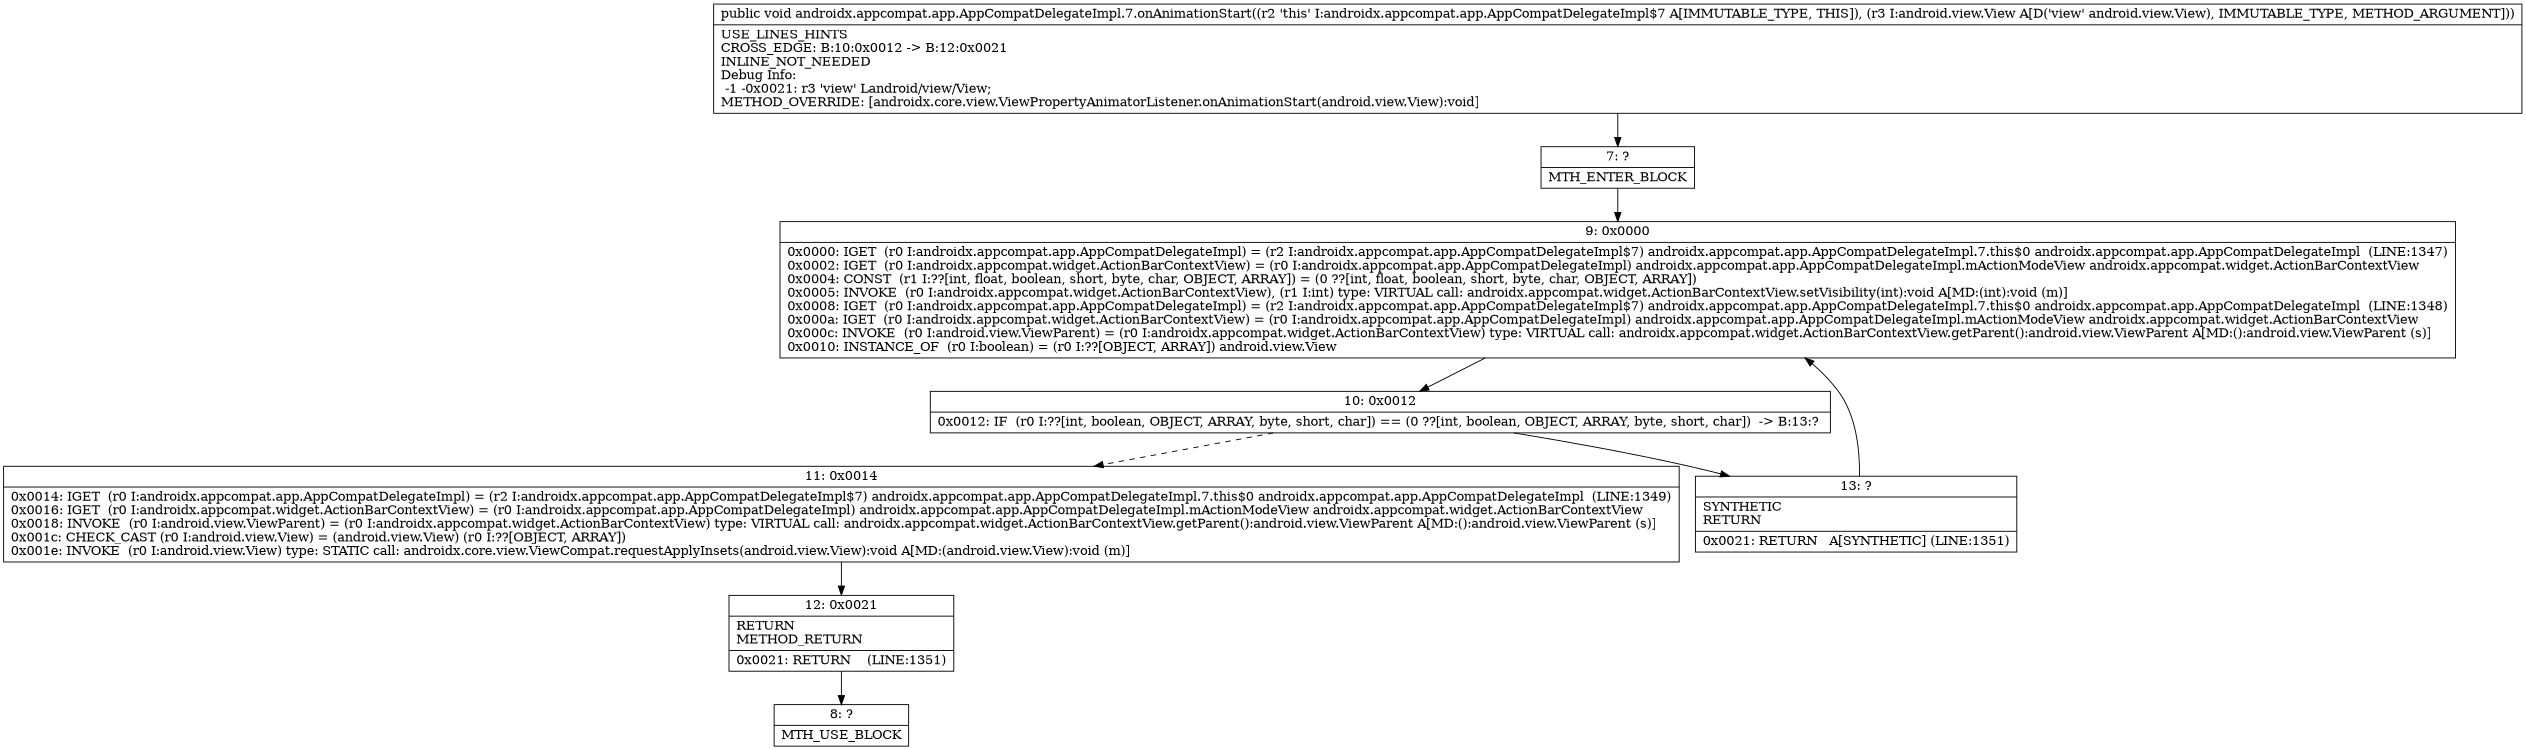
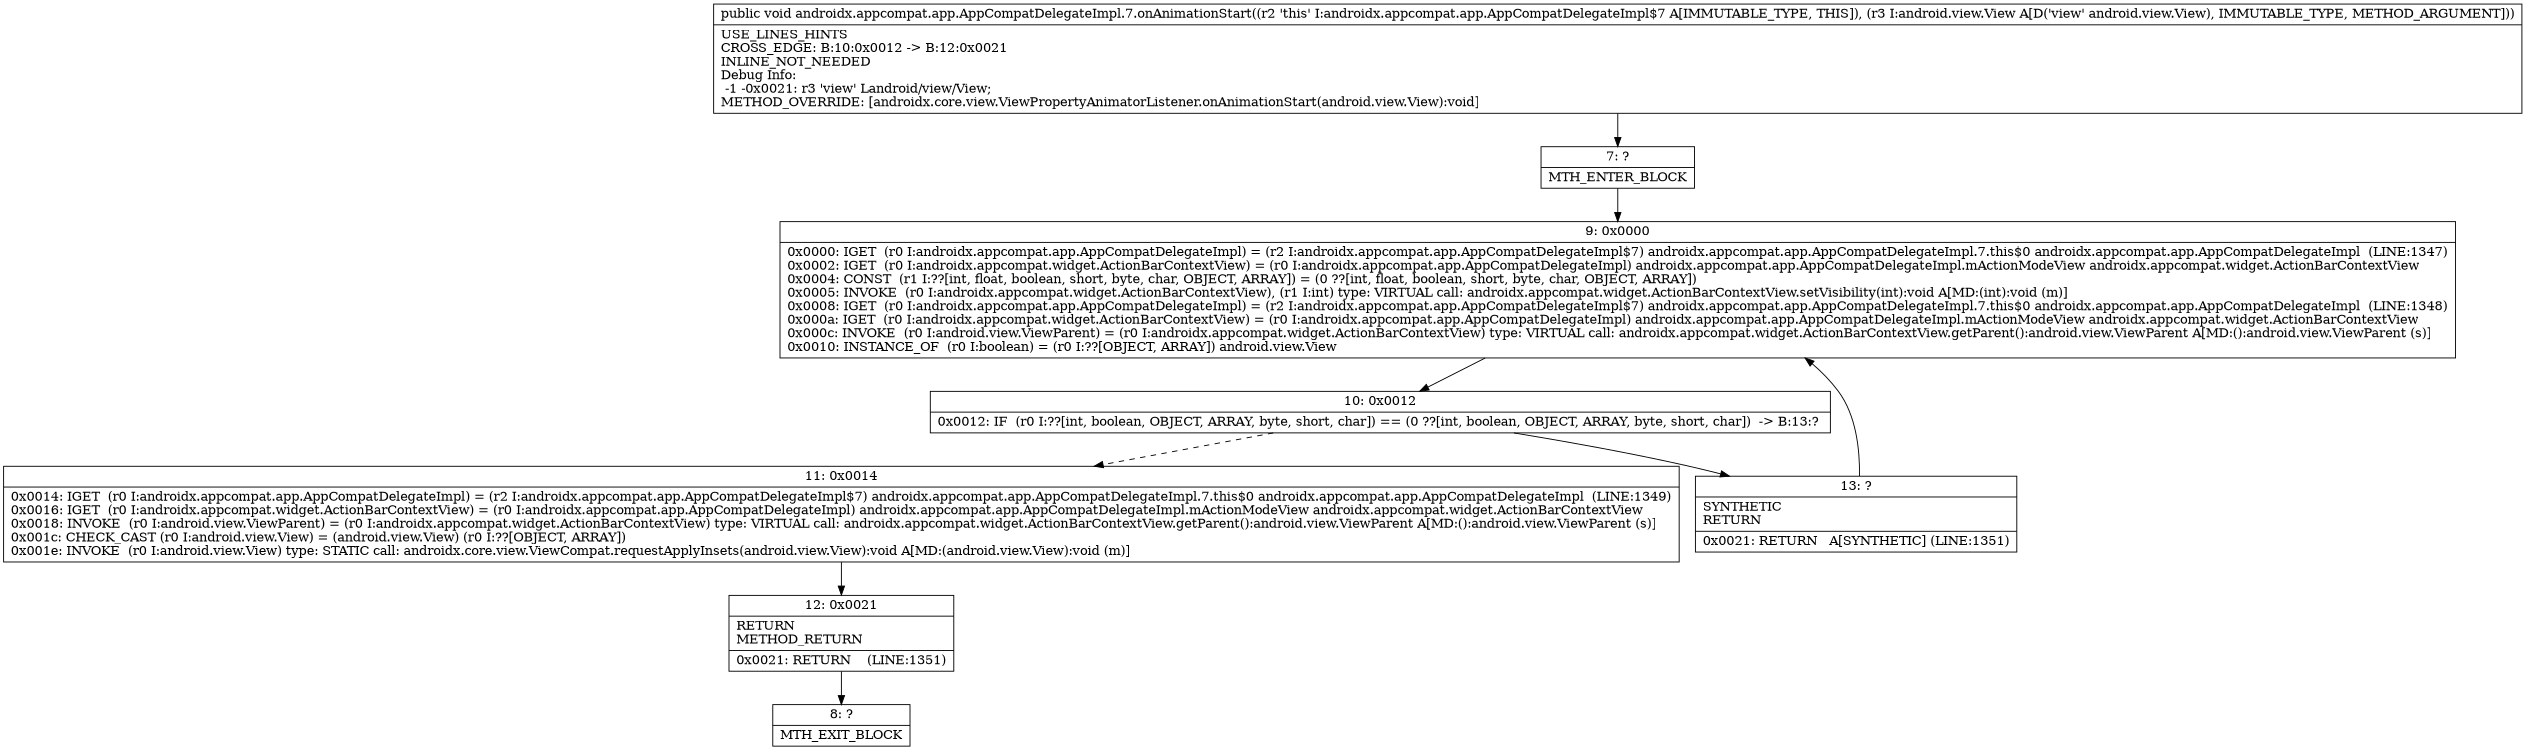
node "8: ?": text "MTH_USE_BLOCK" -> "MTH_EXIT_BLOCK"
